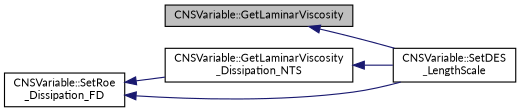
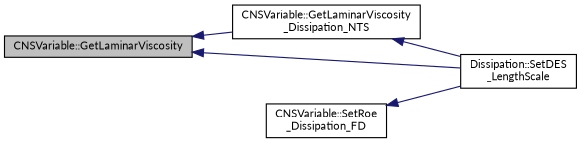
node "CNSVariable::SetDES _LengthScale": label "CNSVariable::SetDES _LengthScale" -> "Dissipation::SetDES _LengthScale"
edge "CNSVariable::GetLaminarViscosity _Dissipation_NTS" -> "CNSVariable::SetRoe _Dissipation_FD": now "CNSVariable::GetLaminarViscosity _Dissipation_NTS" -> "CNSVariable::GetLaminarViscosity"
